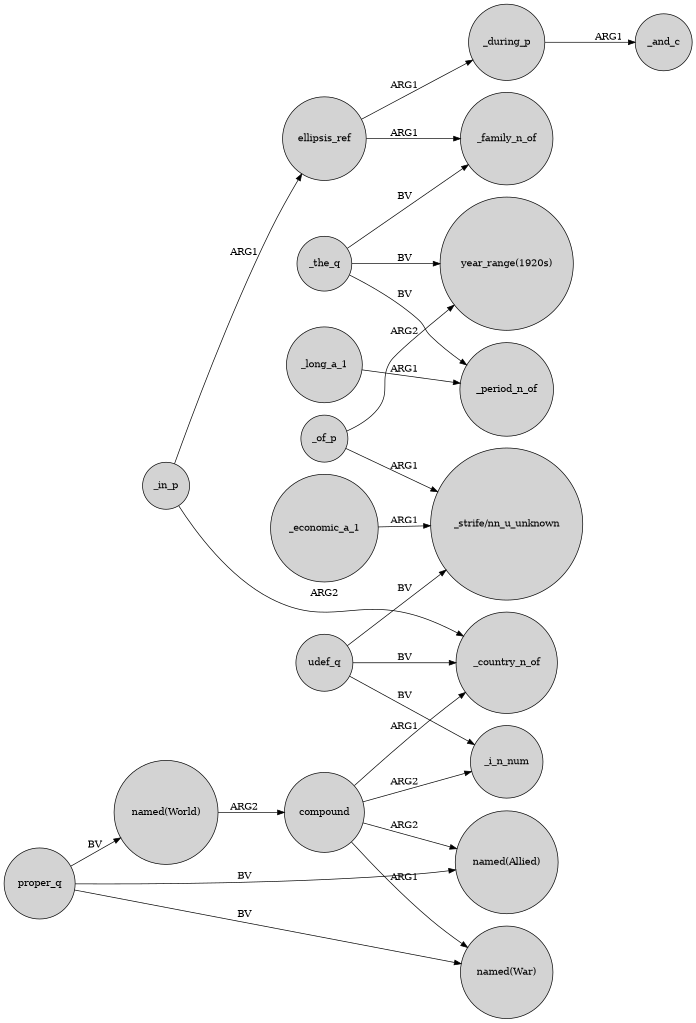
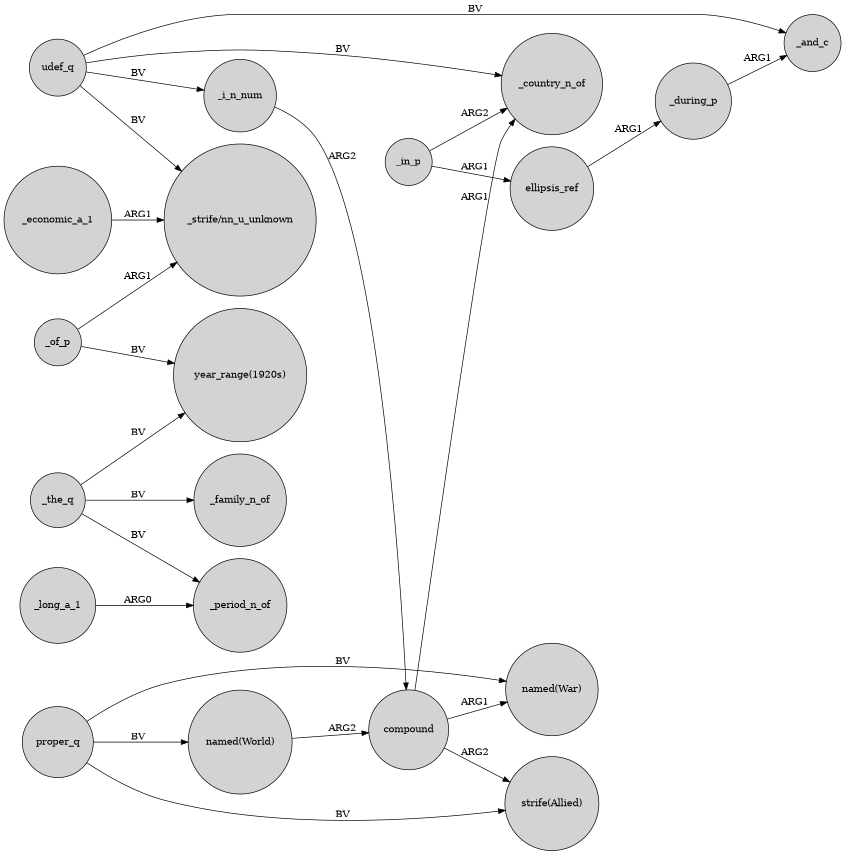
edge "udef_q" -> "_and_c": added, label "BV"
edge "ellipsis_ref" -> "_family_n_of": removed, label "ARG1"
edge "_of_p" -> "year_range(1920s)": label "ARG2" -> "BV"
edge "_long_a_1" -> "_period_n_of": label "ARG1" -> "ARG0"
edge "compound" -> "_i_n_num": reversed
node "named(Allied)": label "named(Allied)" -> "strife(Allied)"
